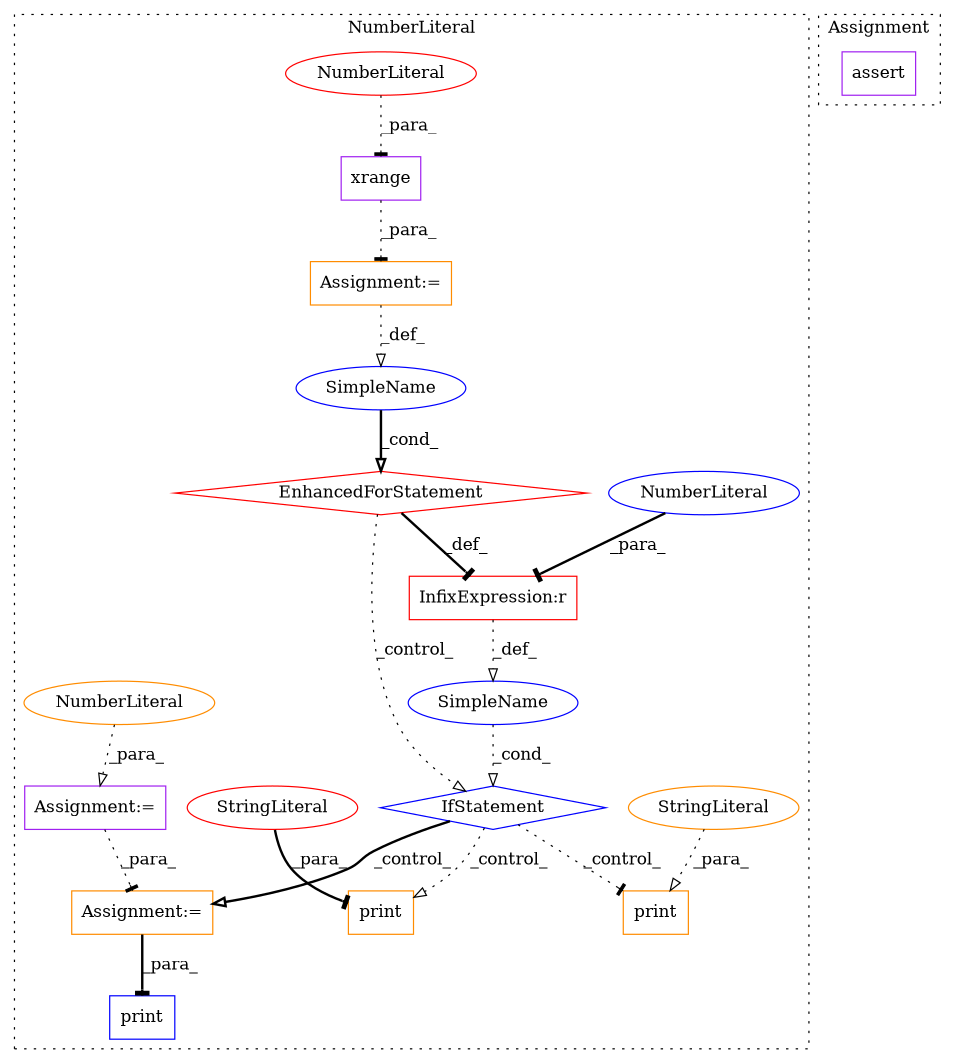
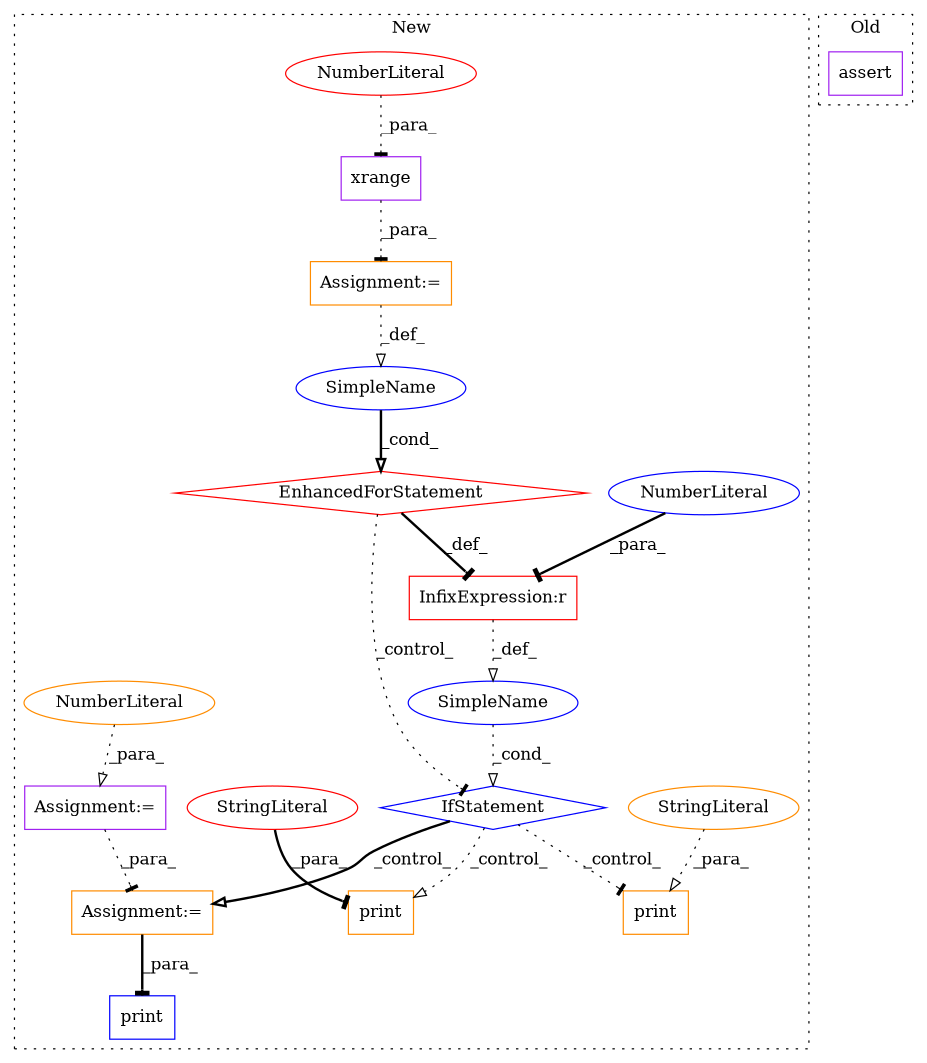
cluster "NumberLiteral": label "NumberLiteral" -> "New"
cluster "Assignment": label "Assignment" -> "Old"
edge "EnhancedForStatement" -> "IfStatement": arrowhead onormal -> tee
